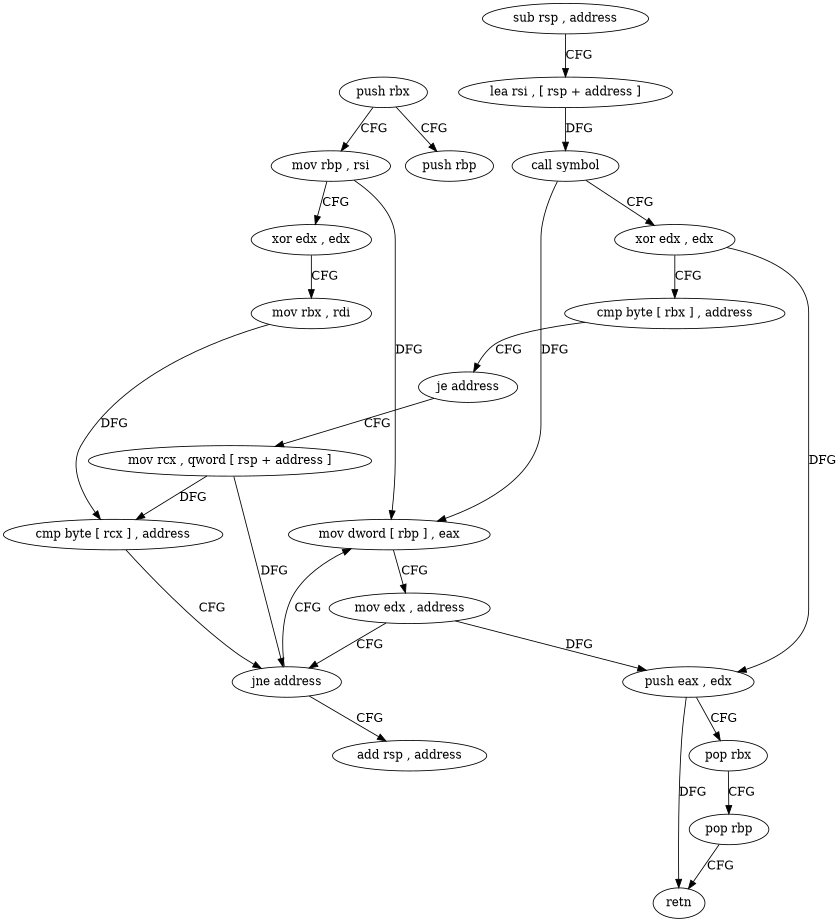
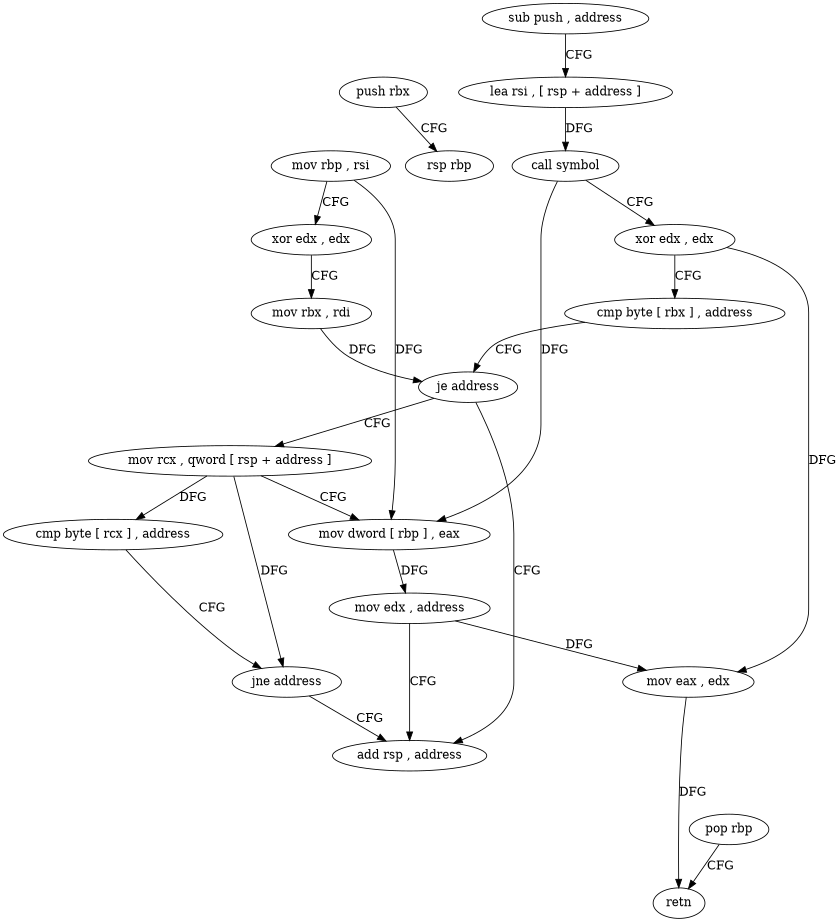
node "sub rsp , address": label "sub rsp , address" -> "sub push , address"
edge "push rbx" -> "mov rbp , rsi": removed, label "CFG"
node "push rbp": label "push rbp" -> "rsp rbp"
edge "mov rbx , rdi" -> "cmp byte [ rcx ] , address": now "mov rbx , rdi" -> "je address"
edge "mov dword [ rbp ] , eax" -> "mov edx , address": label "CFG" -> "DFG"
edge "je address" -> "add rsp , address": added, label "CFG"
edge "jne address" -> "mov dword [ rbp ] , eax": now "mov rcx , qword [ rsp + address ]" -> "mov dword [ rbp ] , eax"
edge "mov edx , address" -> "jne address": now "mov edx , address" -> "add rsp , address"
node "push eax , edx": label "push eax , edx" -> "mov eax , edx"
node "pop rbx": removed
